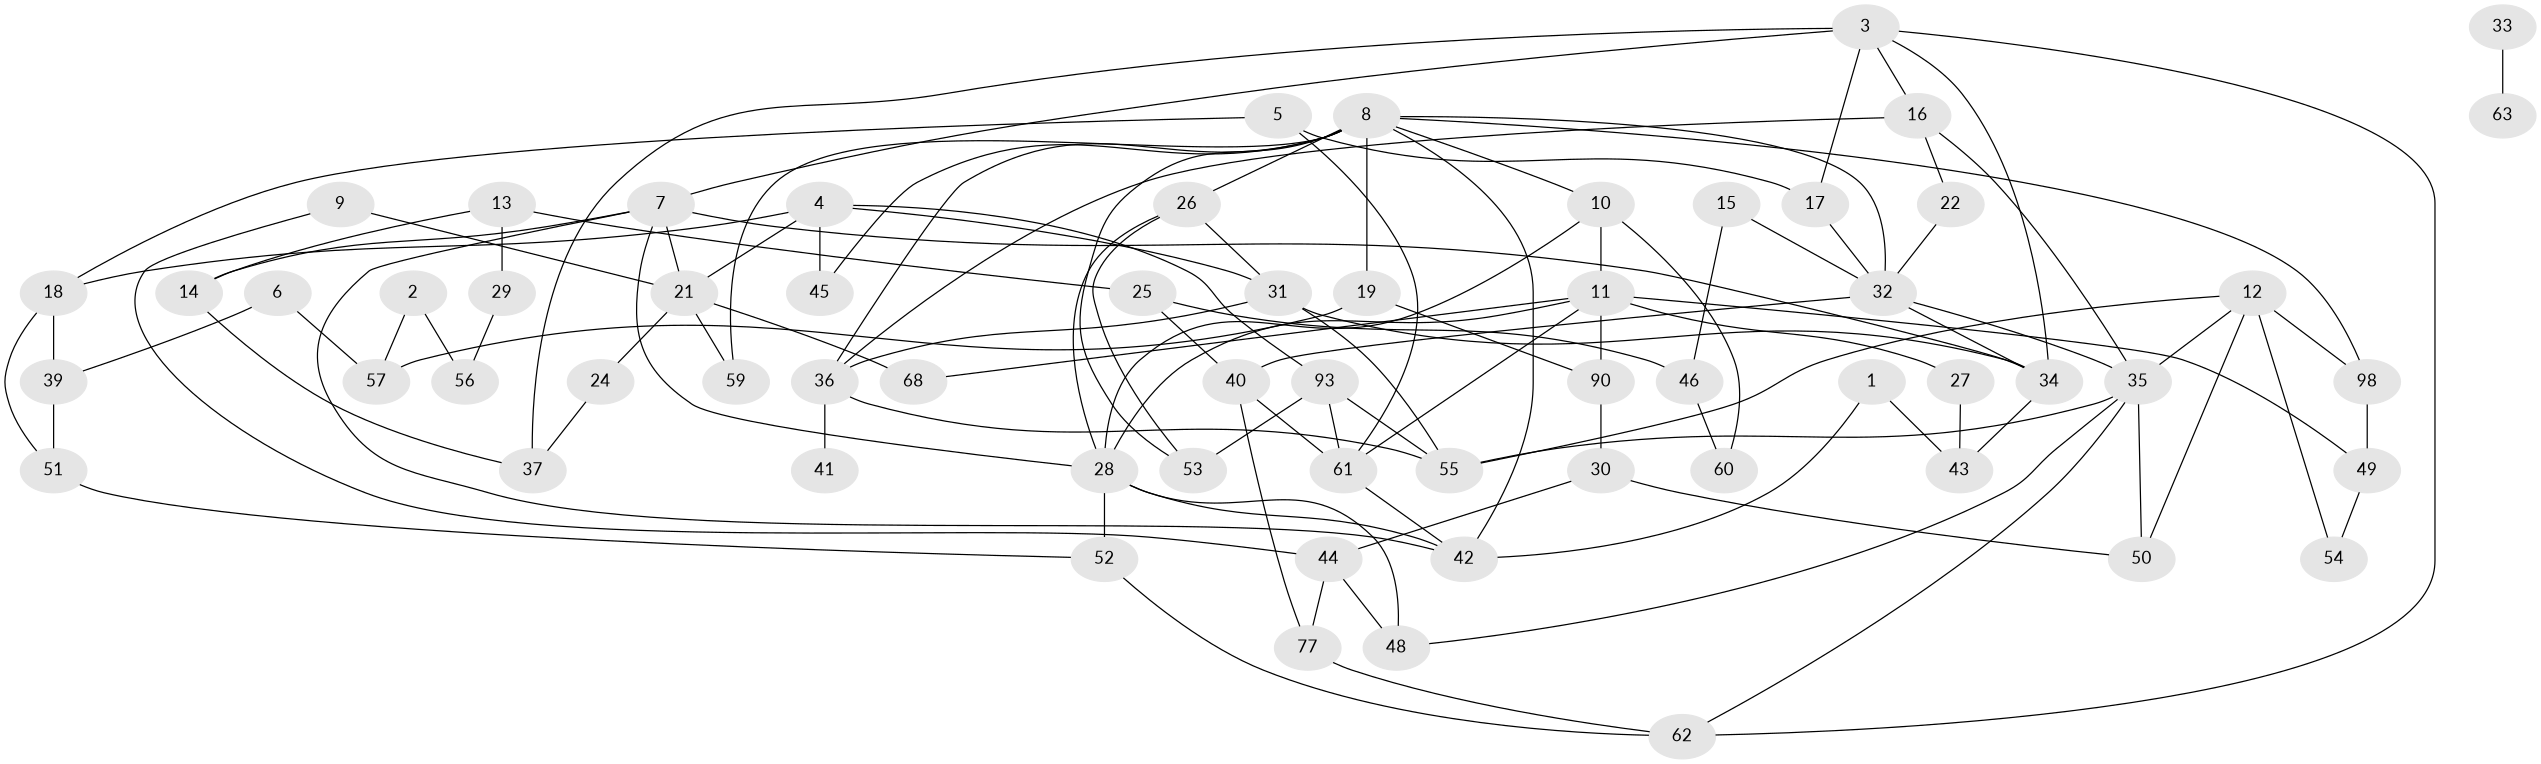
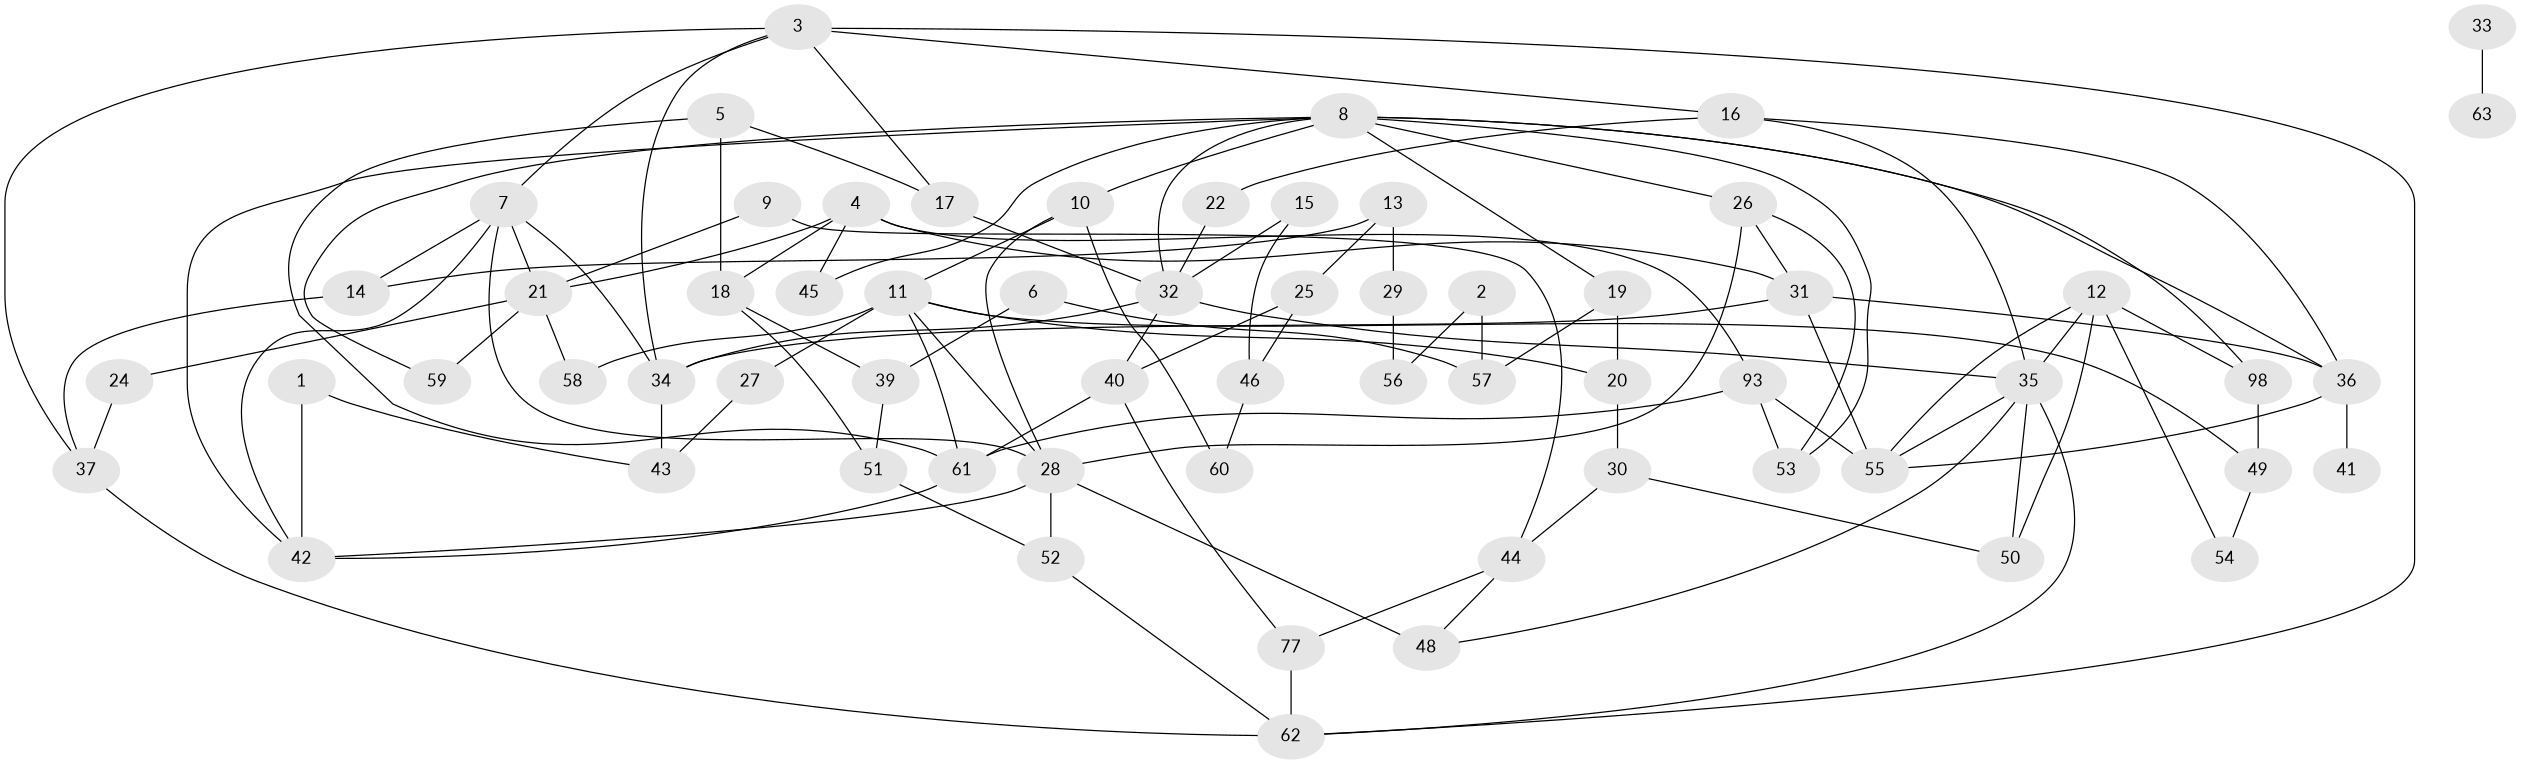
node "68": label "68" -> "58"
node "90": label "90" -> "20"
edge "37" -- "62": added
